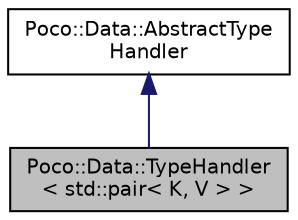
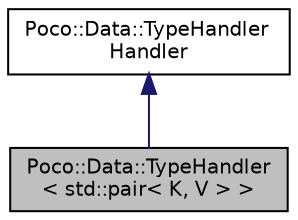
node "Poco::Data::AbstractType Handler": label "Poco::Data::AbstractType Handler" -> "Poco::Data::TypeHandler Handler"
